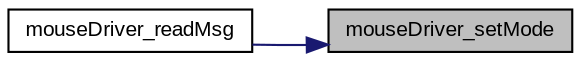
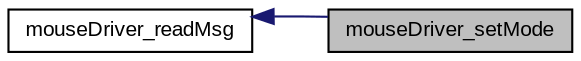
edge "mouseDriver_readMsg" -> "mouseDriver_setMode": reversed
